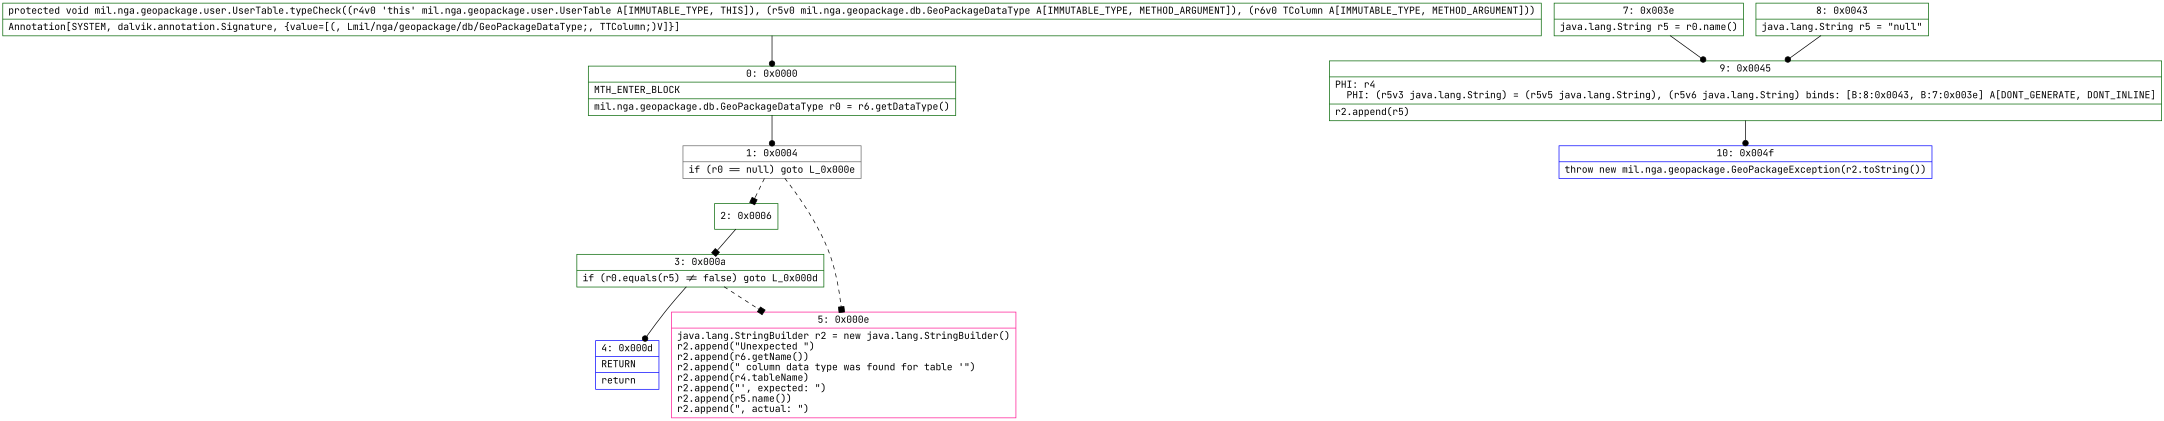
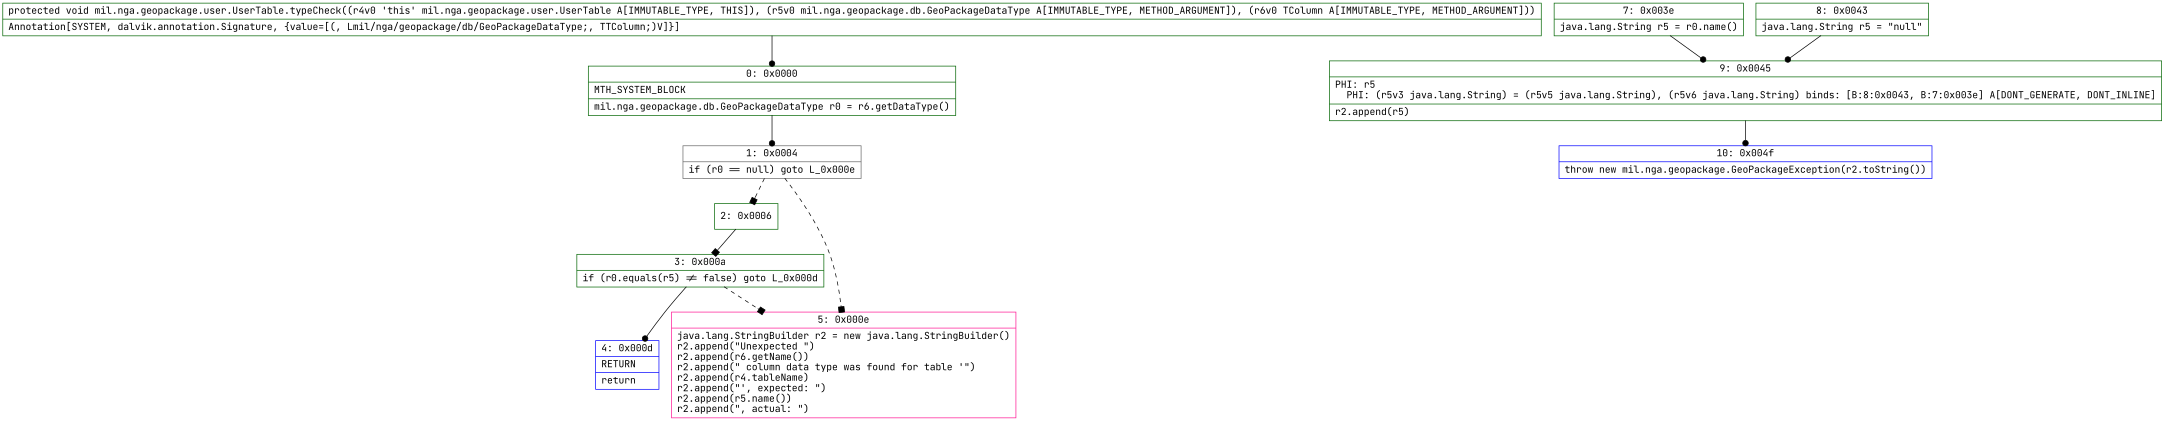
node "9: 0x0045": text "PHI: r4" -> "PHI: r5"
node "0: 0x0000": text "MTH_ENTER_BLOCK" -> "MTH_SYSTEM_BLOCK"
